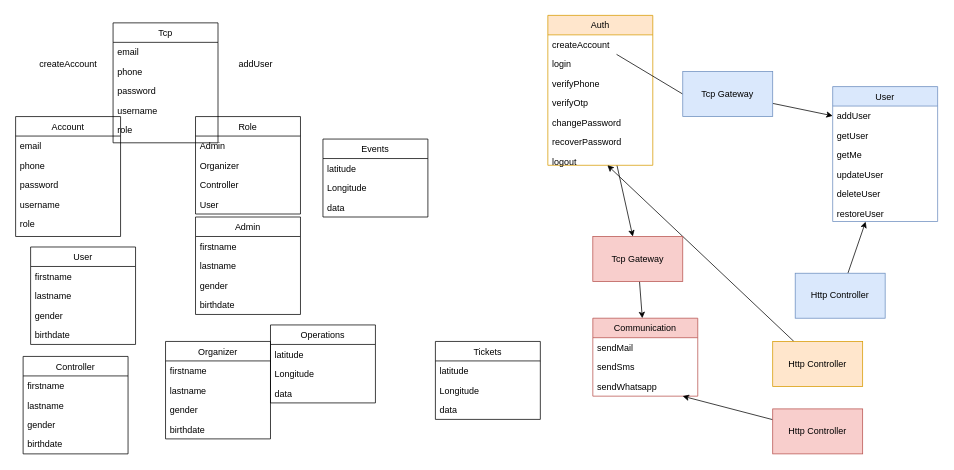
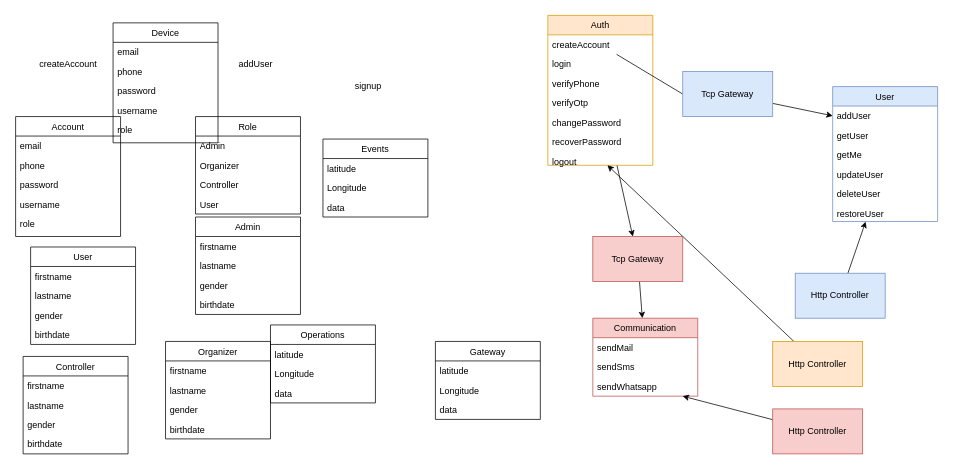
node "Tcp": label "Tcp" -> "Device"
node "signup": added
node "Tickets": label "Tickets" -> "Gateway"
